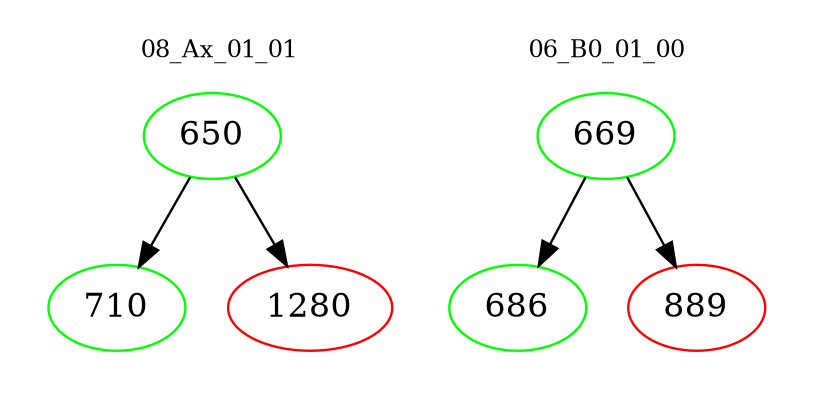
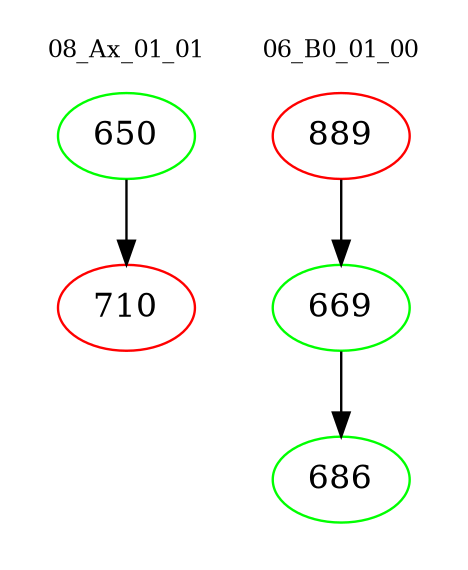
edge "669" -> "889": reversed
node "710": color green -> red
node "1280": removed
